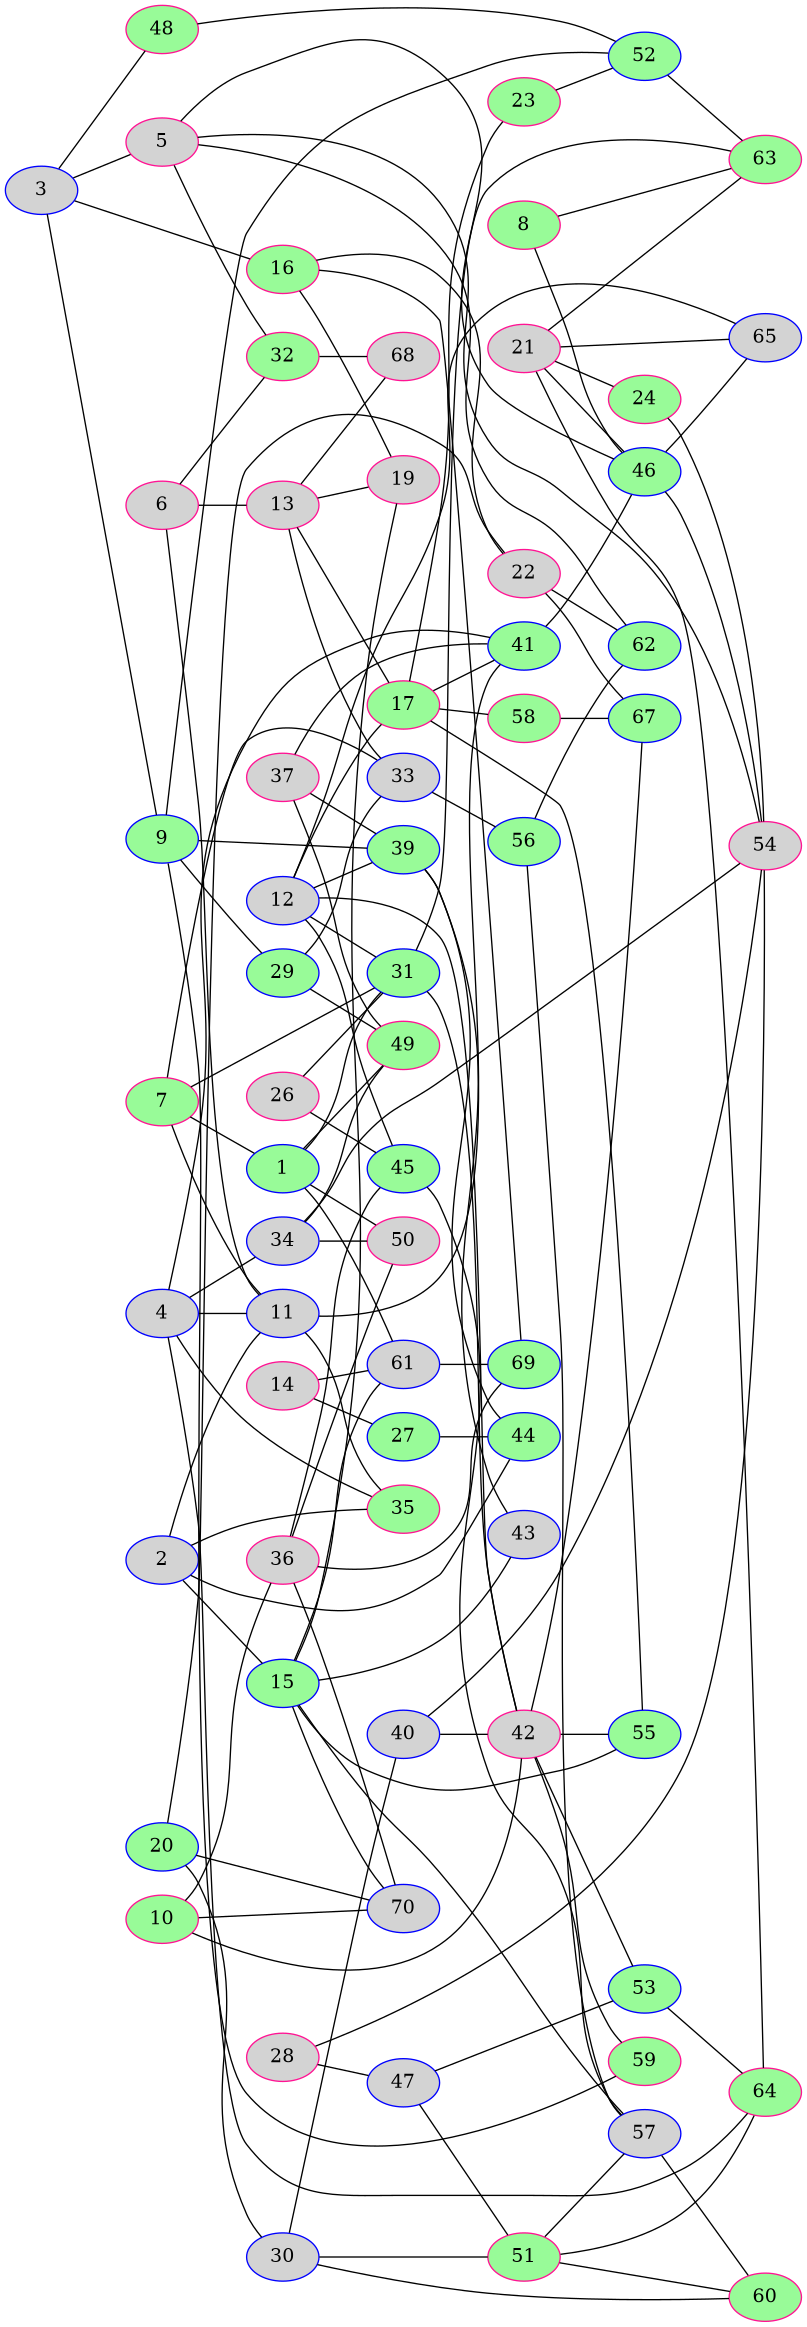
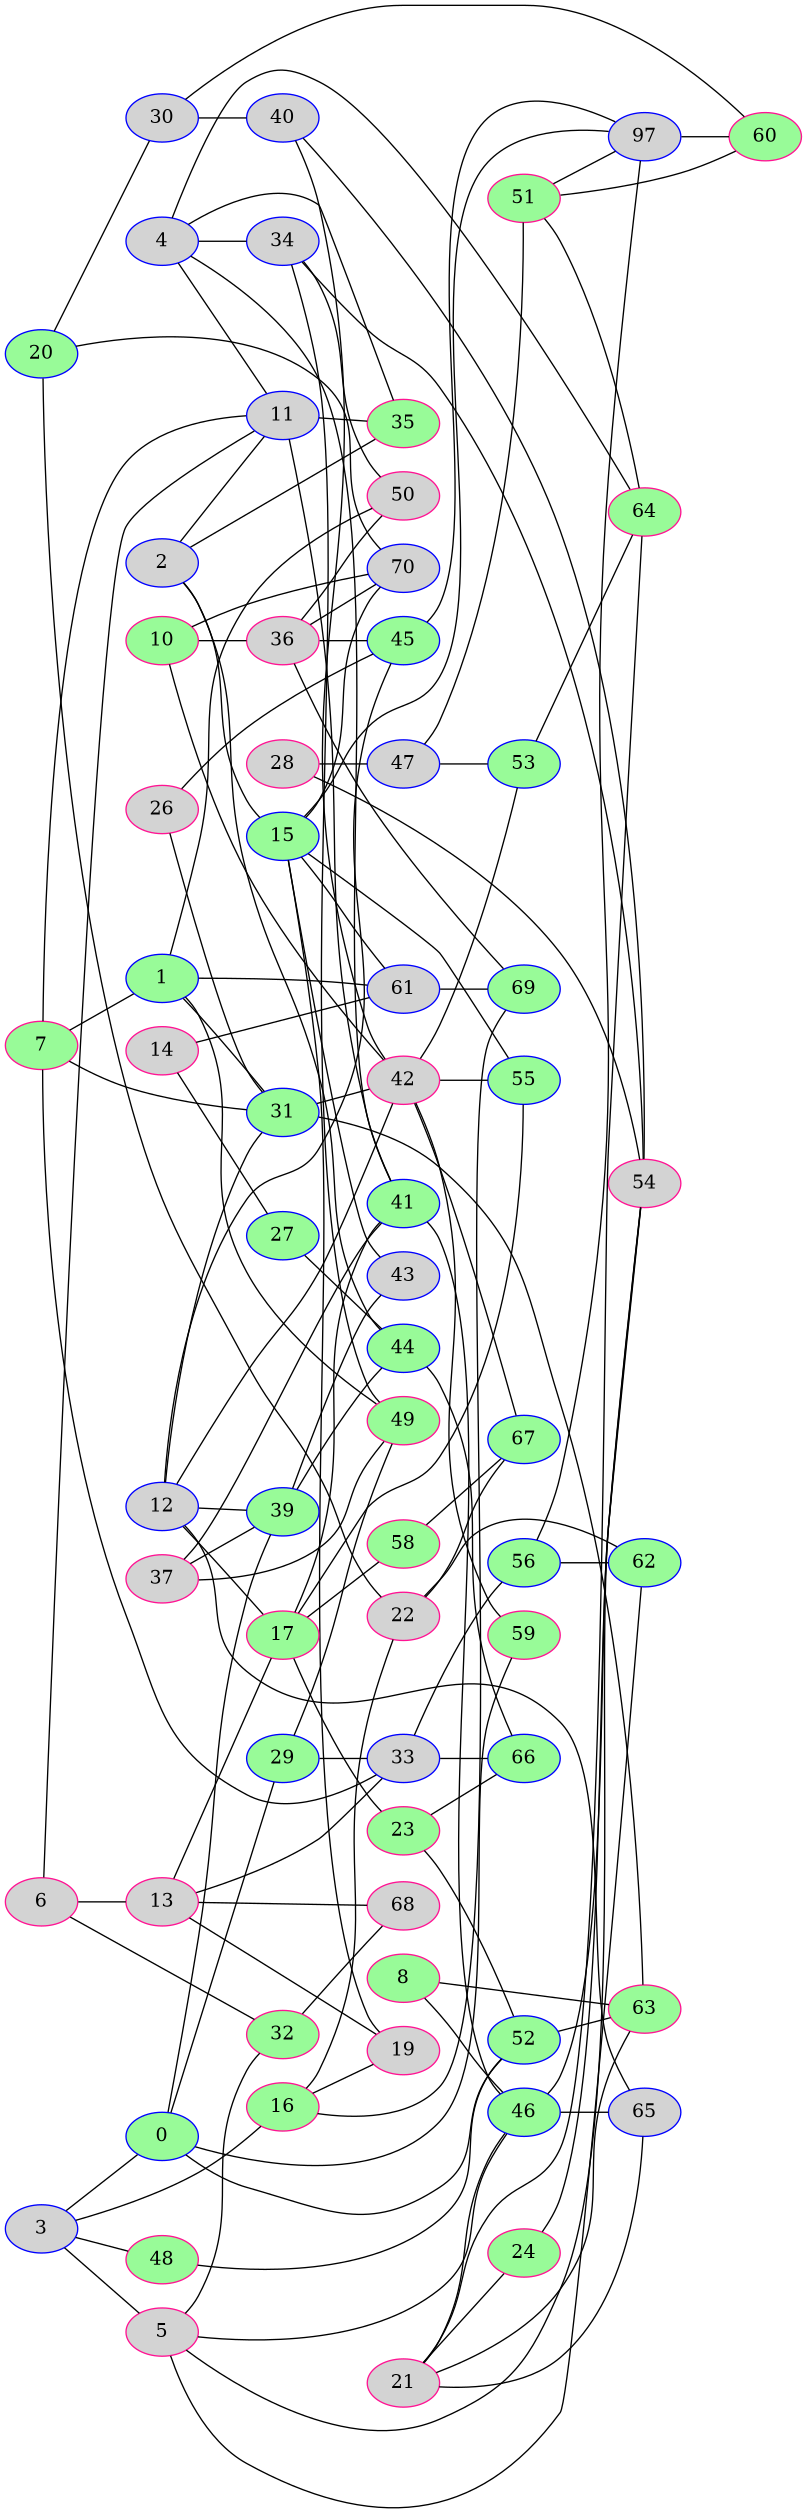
node "9": label "9" -> "0"
node "66": added
node "57": label "57" -> "97"
edge "30" -- "51": removed
